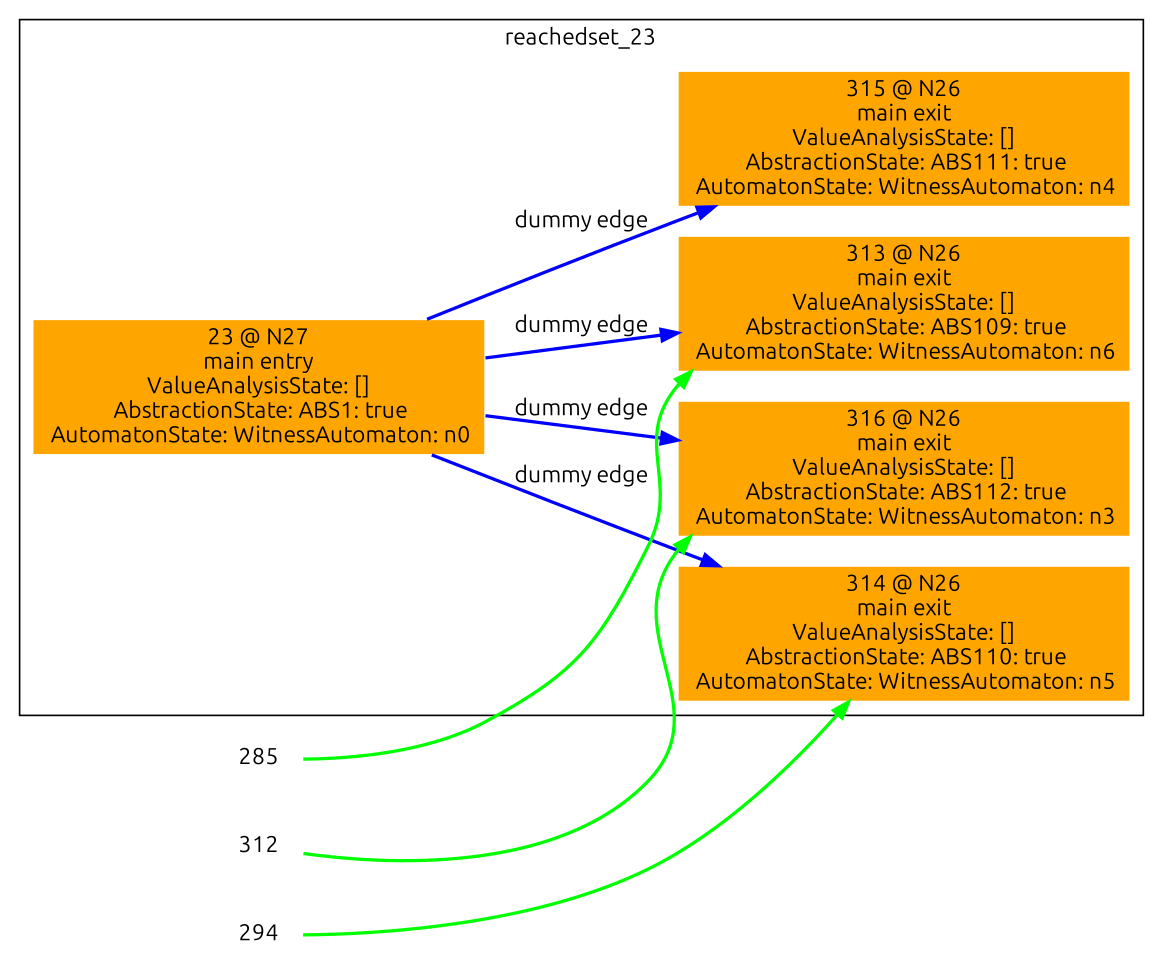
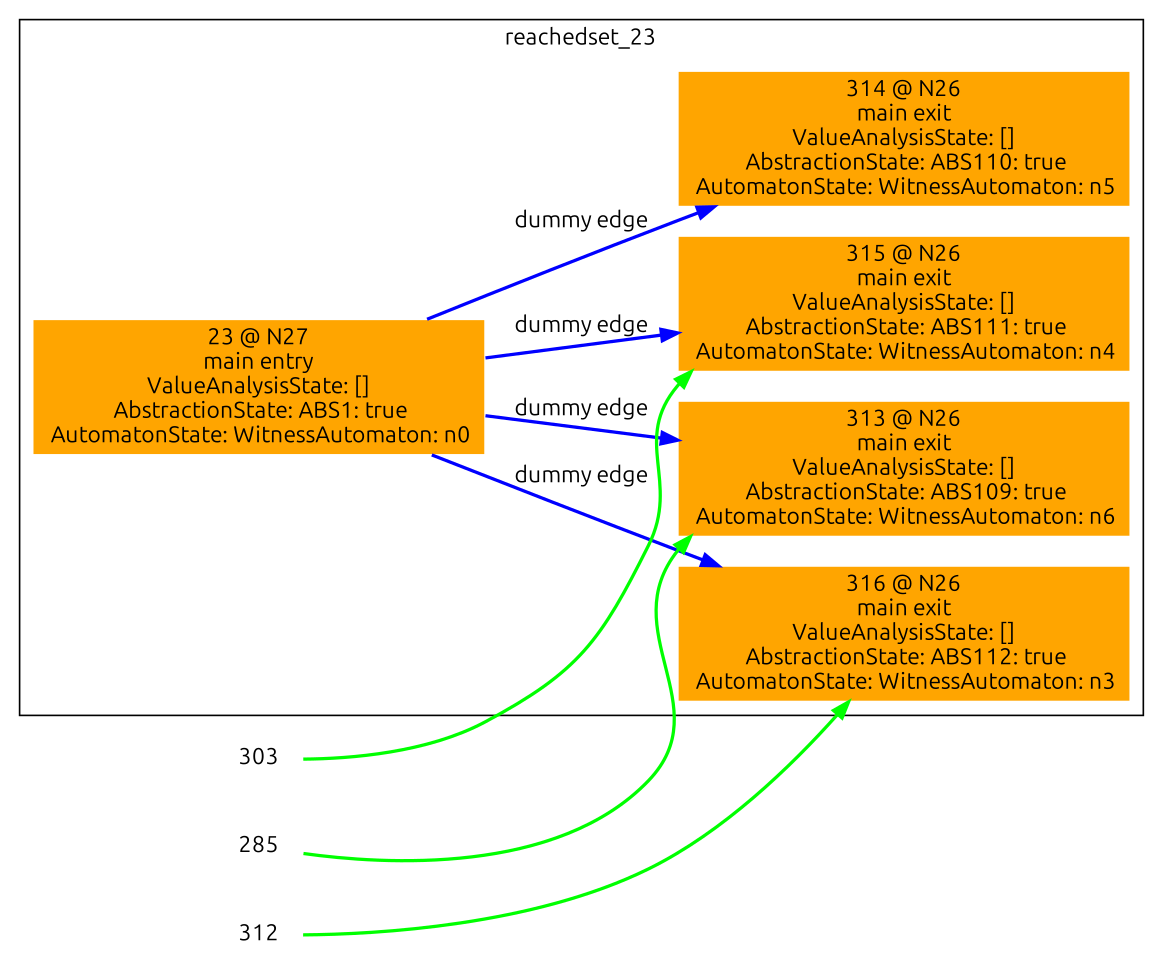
node "303": added
node "294": removed
